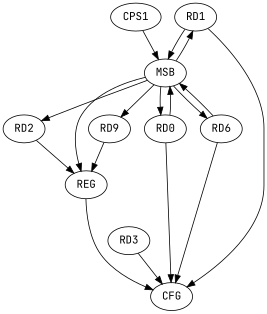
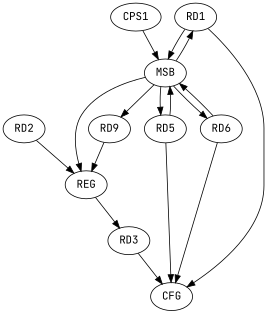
edge "MSB" -> "RD2": removed
node "RD0": label "RD0" -> "RD5"
edge "REG" -> "CFG": now "REG" -> "RD3"
